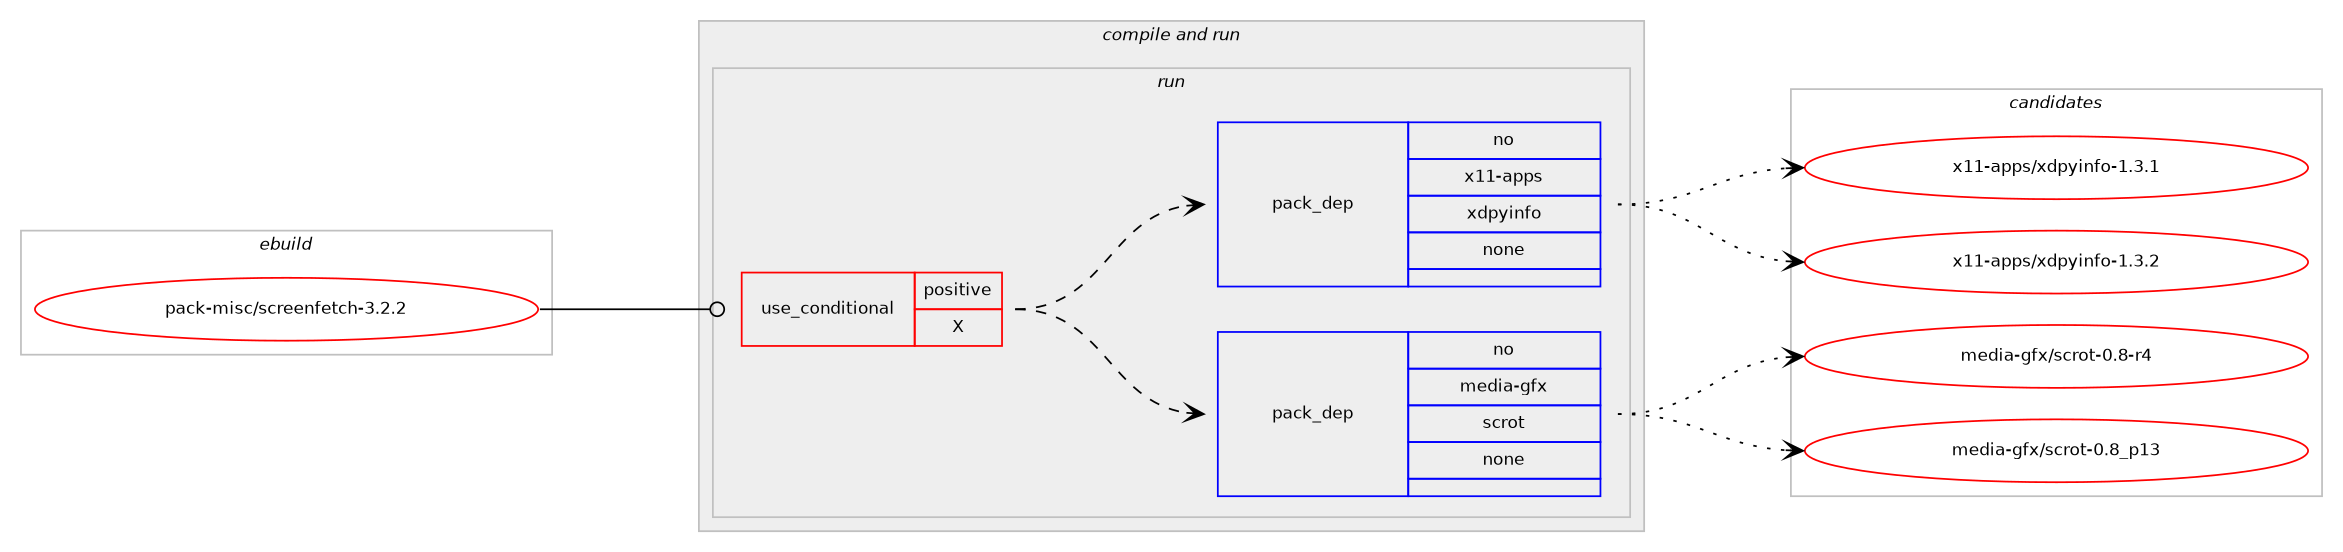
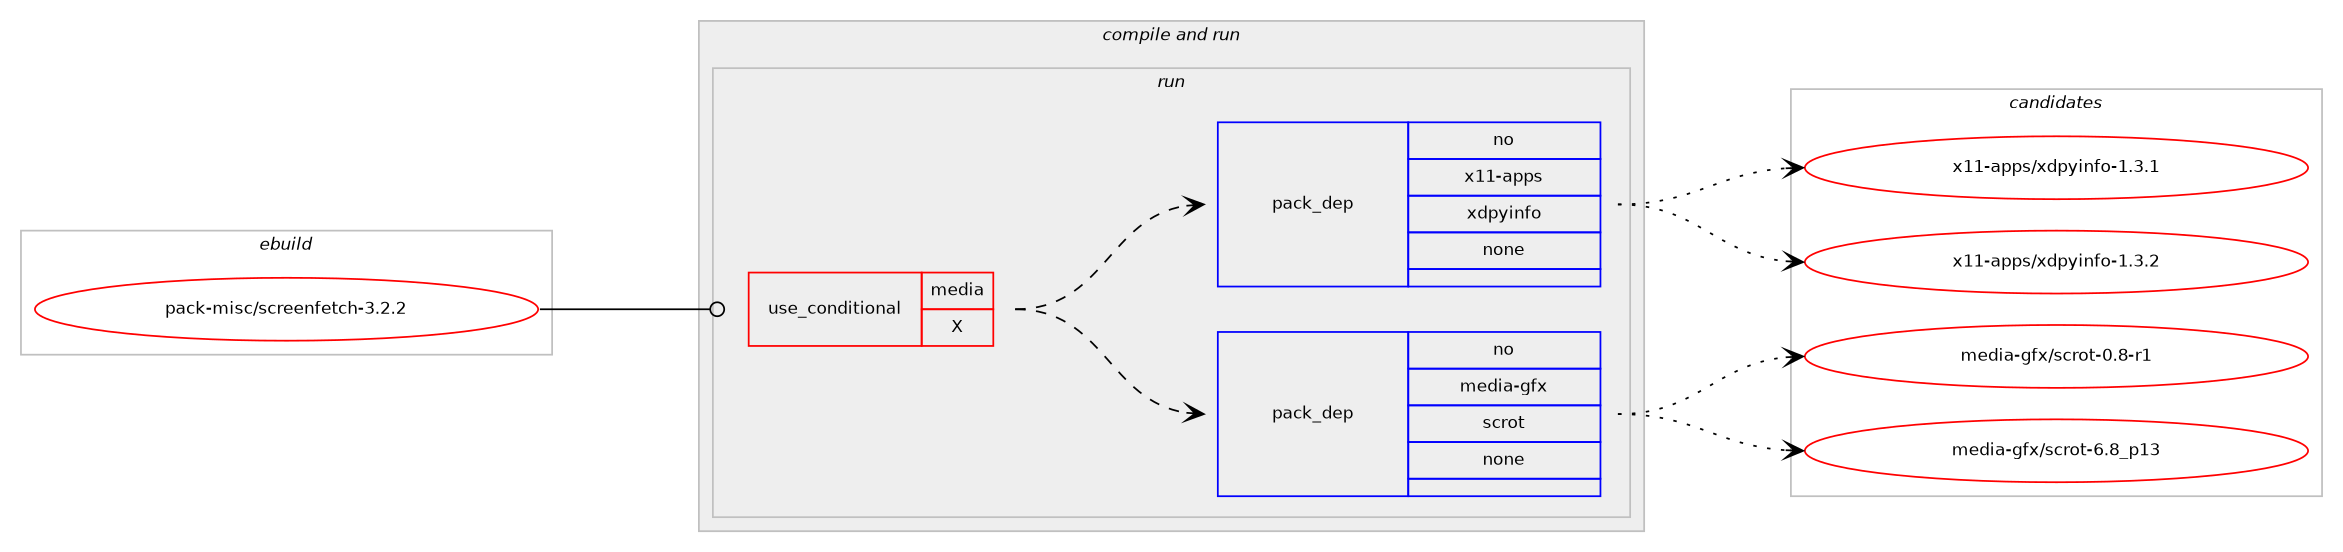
node "use_conditional": text "positive" -> "media"
node "media-gfx/scrot-0.8-r4": label "media-gfx/scrot-0.8-r4" -> "media-gfx/scrot-0.8-r1"
node "media-gfx/scrot-0.8_p13": label "media-gfx/scrot-0.8_p13" -> "media-gfx/scrot-6.8_p13"
